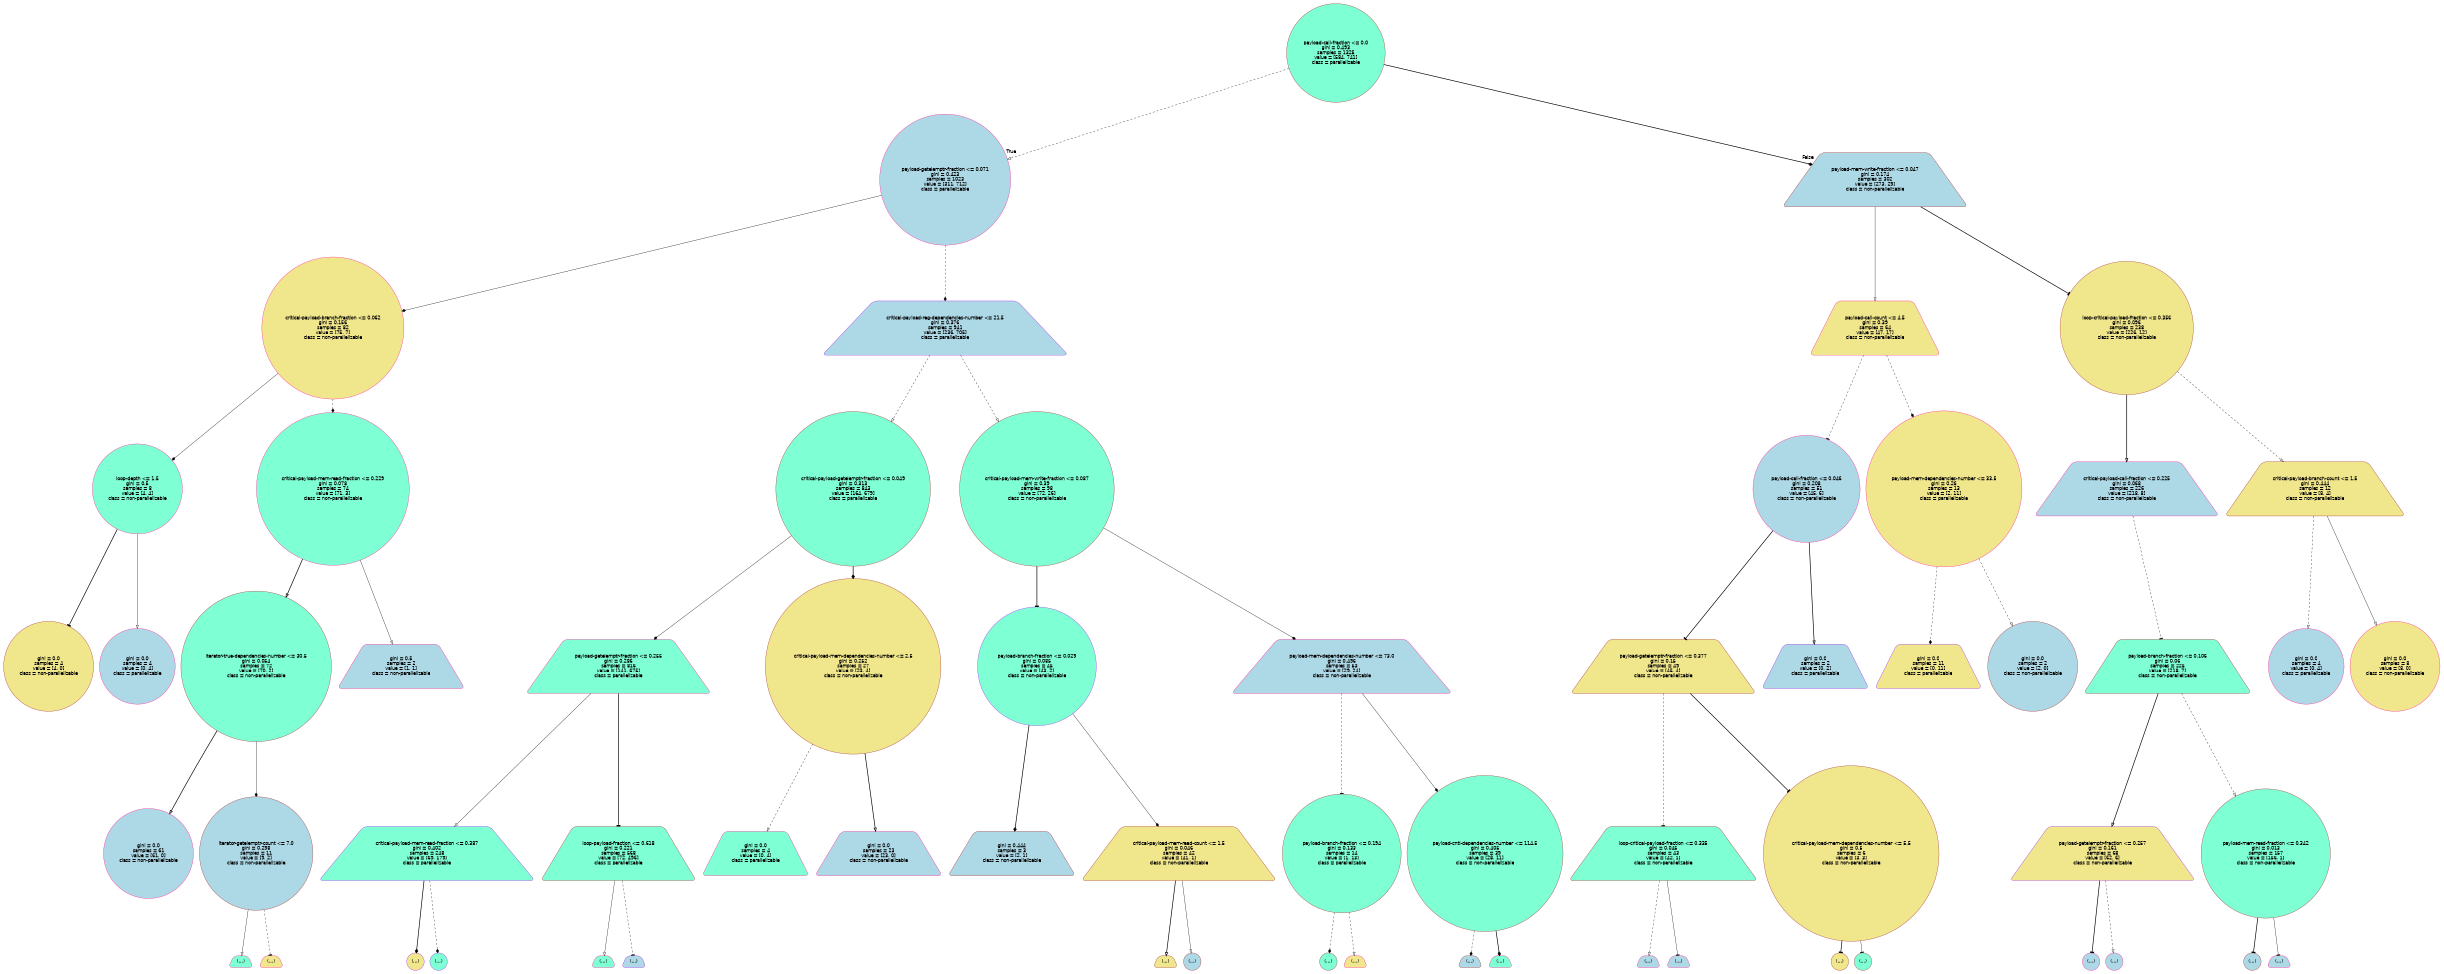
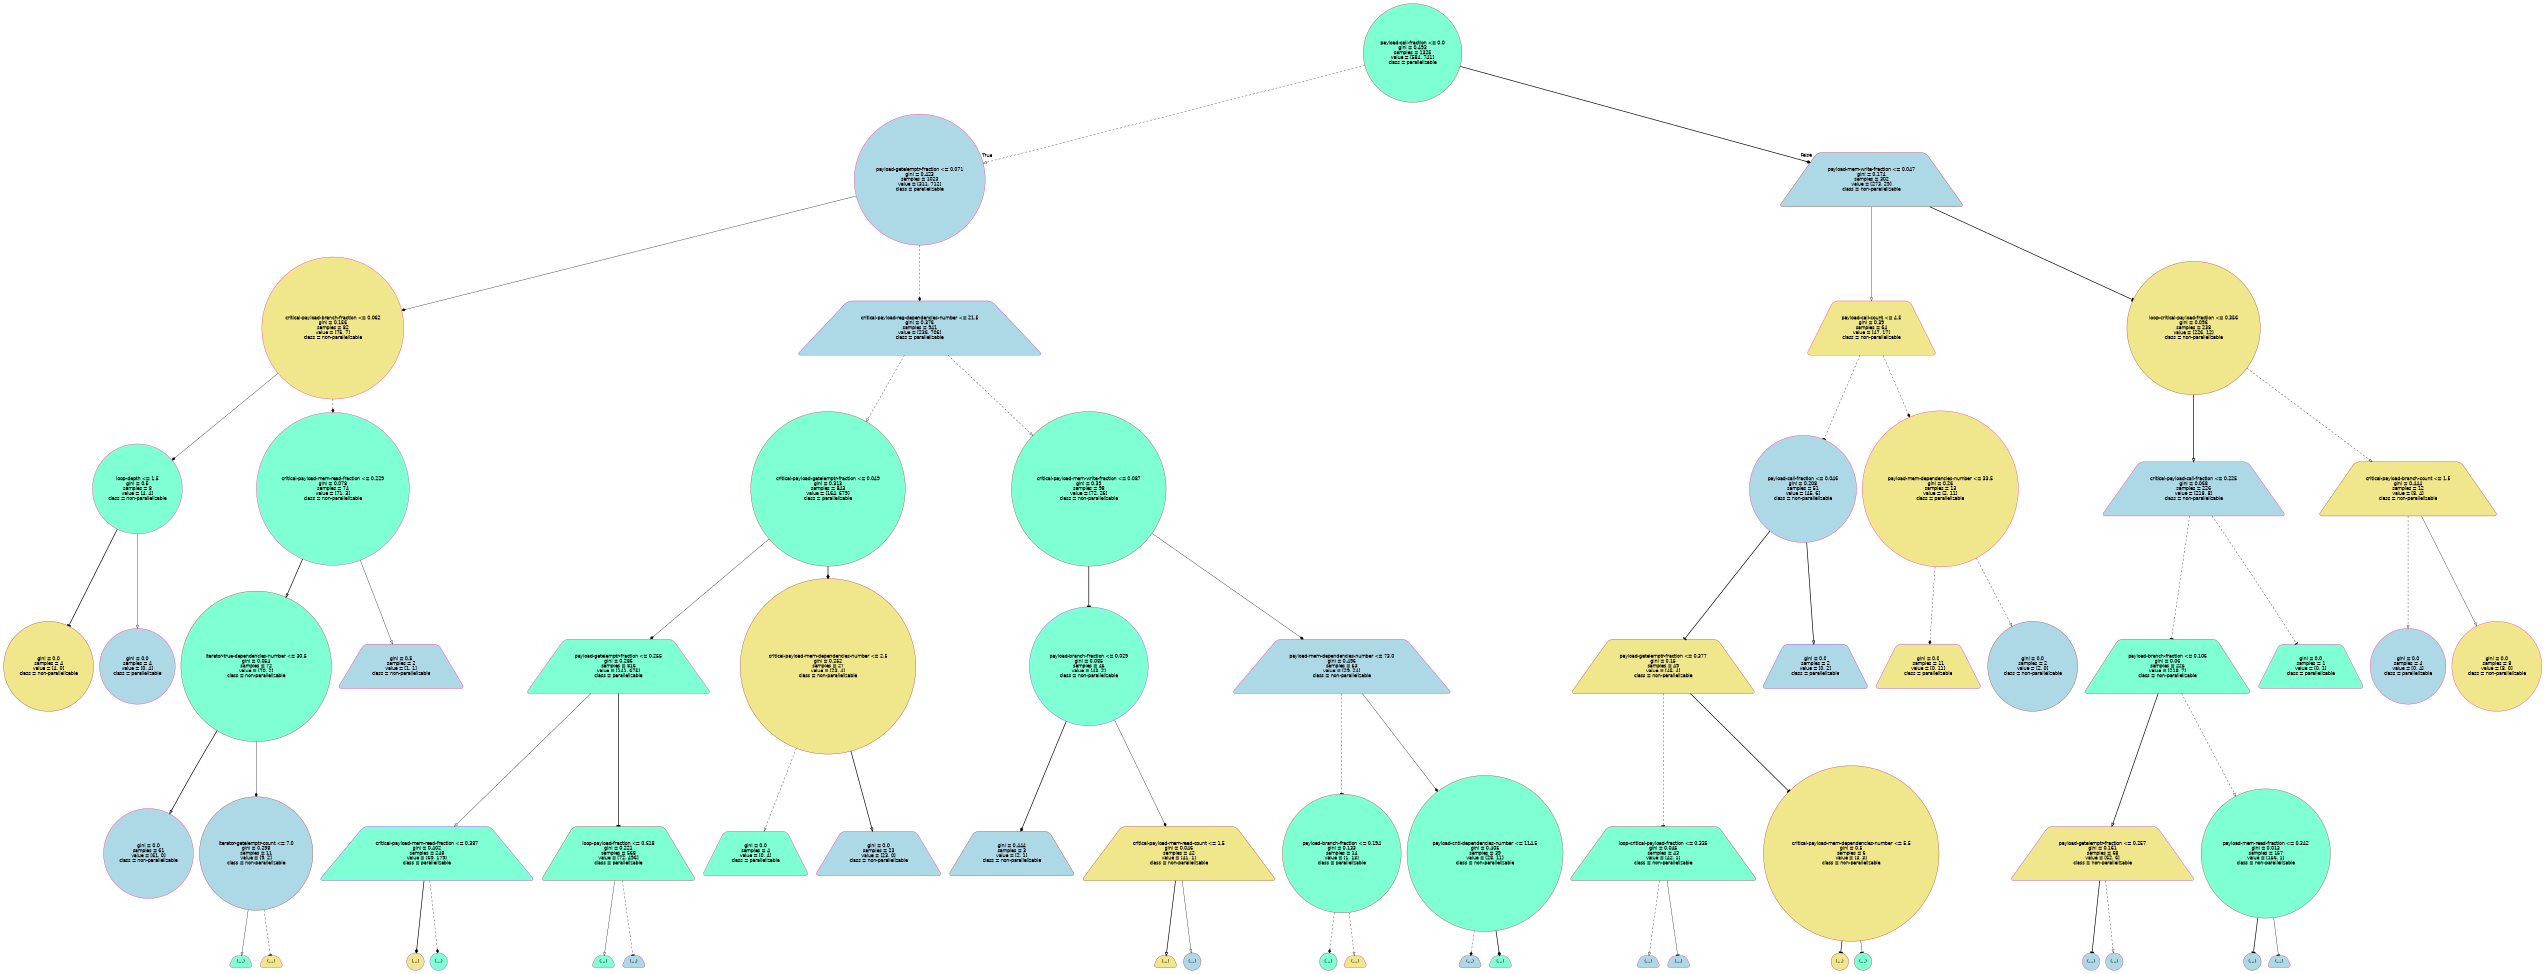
node "gini = 0.0 samples = 1 value = [0, 1] class = parallelizable": added
